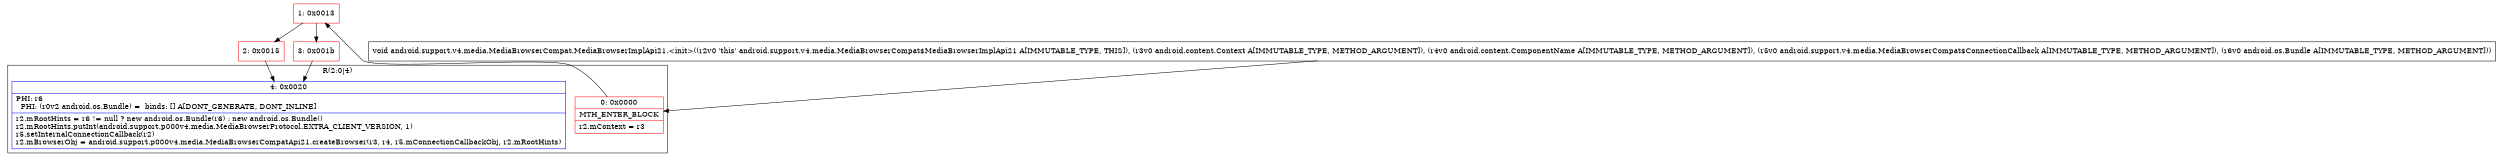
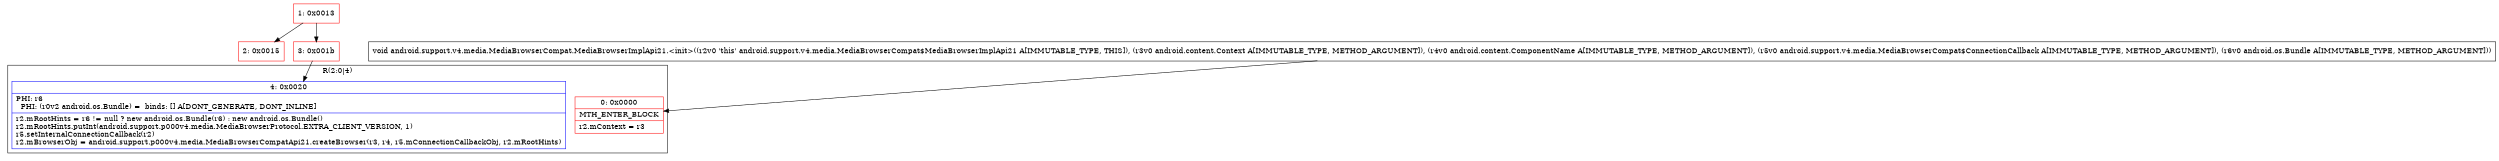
edge "0: 0x0000" -> "1: 0x0013": removed
edge "2: 0x0015" -> "4: 0x0020": removed
